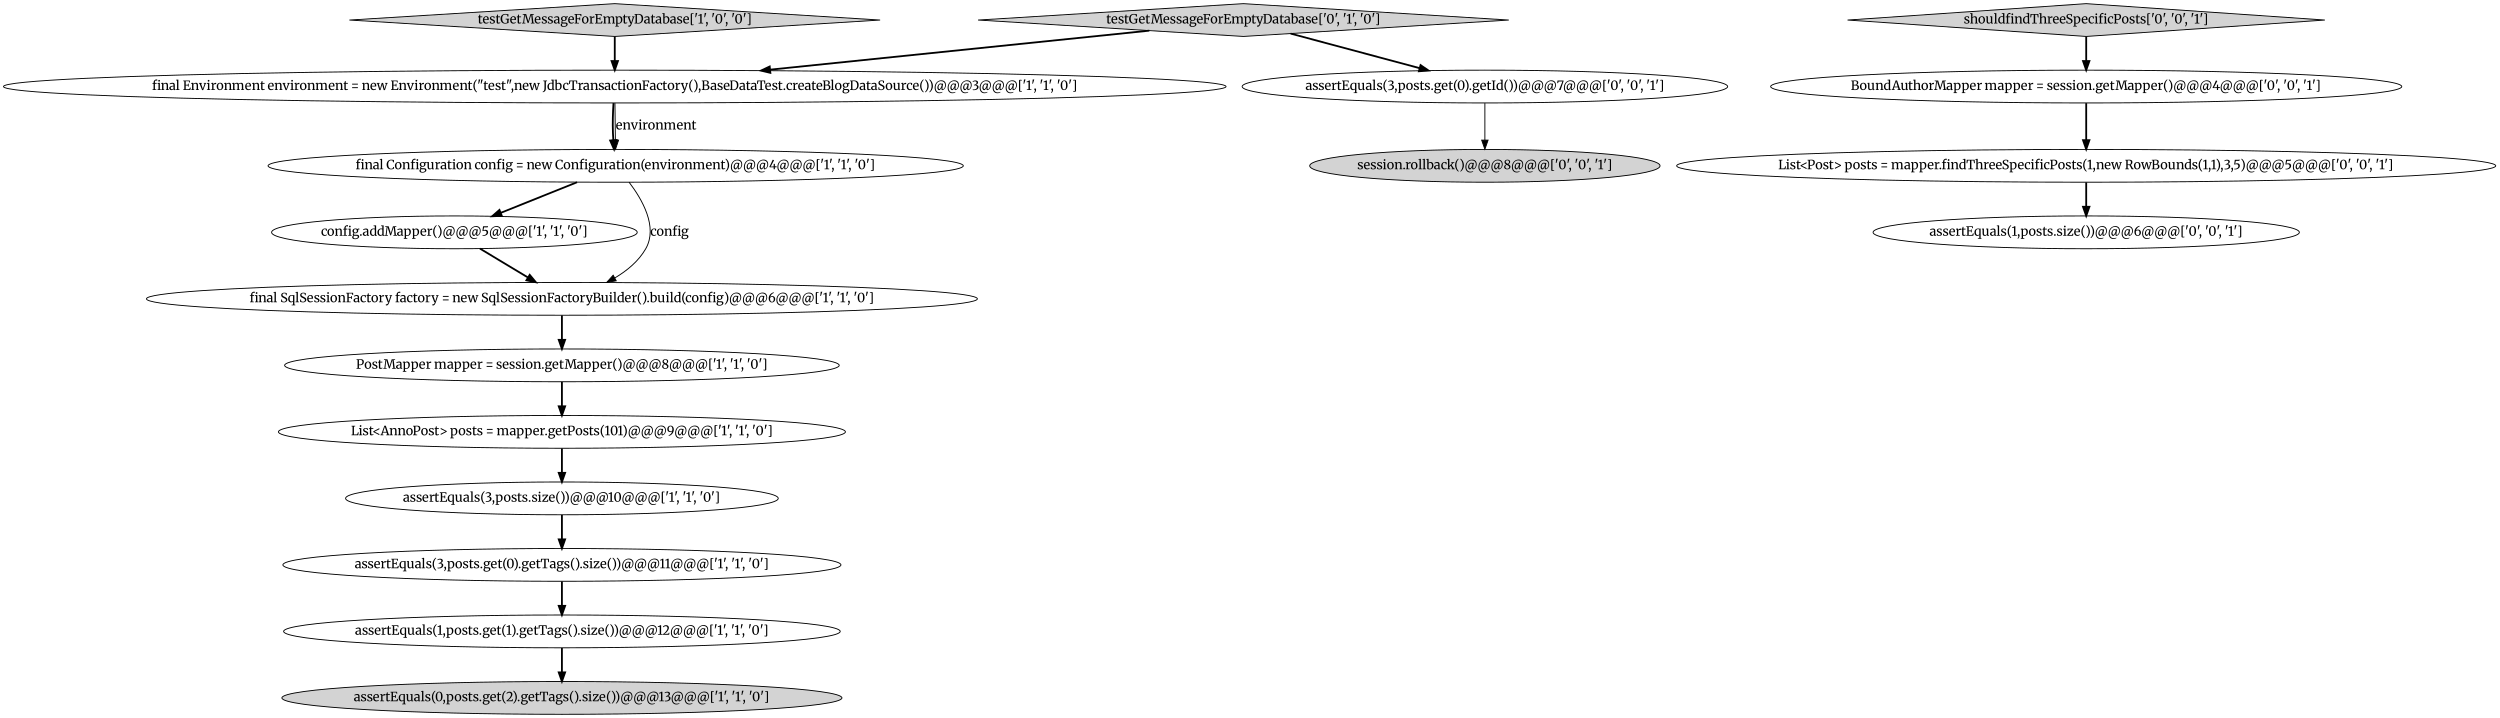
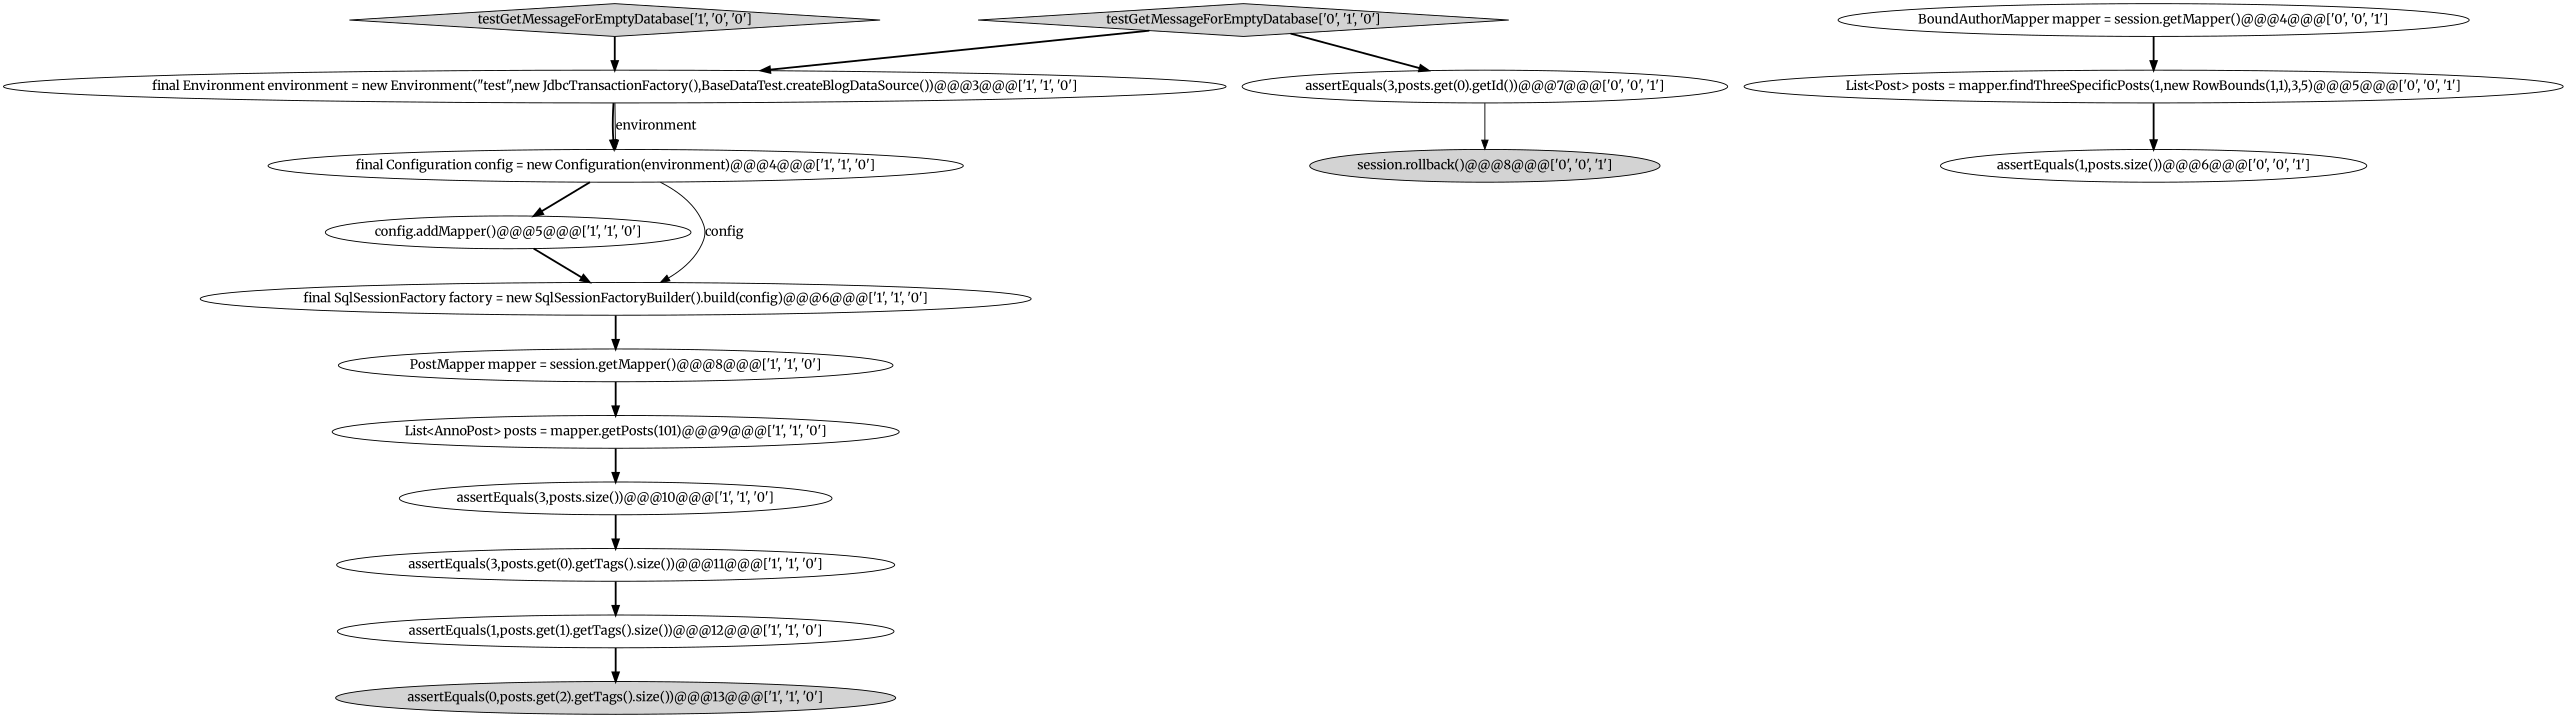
node "shouldfindThreeSpecificPosts['0', '0', '1']": removed
